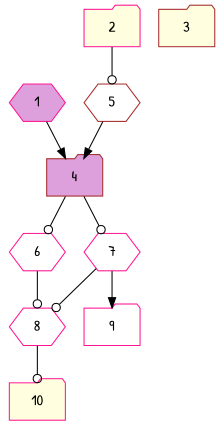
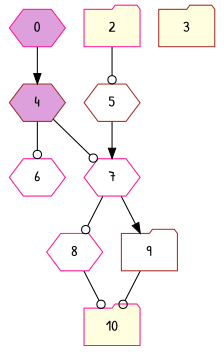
node "1": label "1" -> "0"
edge "5" -> "4": now "5" -> "7"
node "4": shape folder -> hexagon
edge "6" -> "8": removed
edge "9" -> "10": added
node "9": color deeppink -> brown
